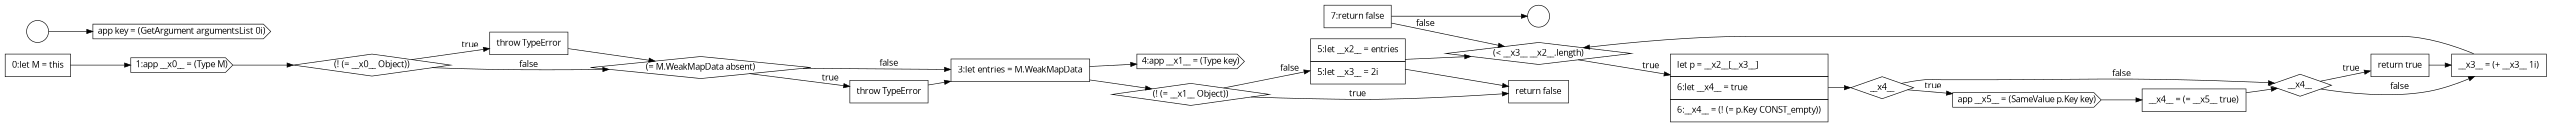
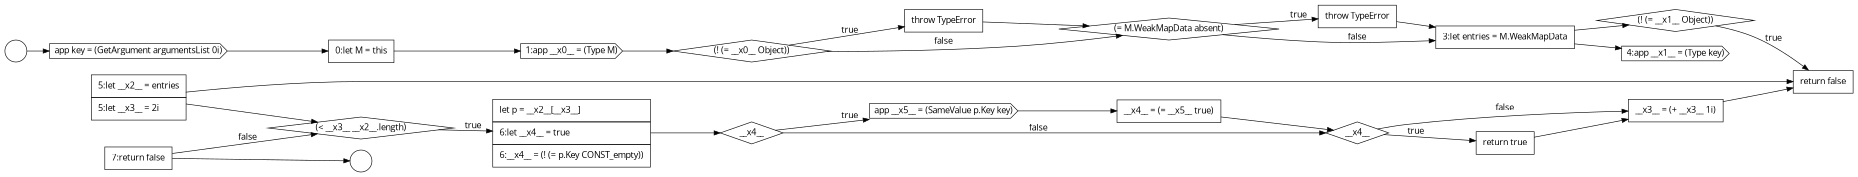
edge "__x3__ = (+ __x3__ 1i)" -> "(< __x3__ __x2__.length)": now "__x3__ = (+ __x3__ 1i)" -> "return false"
edge "app key = (GetArgument argumentsList 0i)" -> "0:let M = this": added
edge "(! (= __x1__ Object))" -> "5:let __x2__ = entries": removed, label "false"
